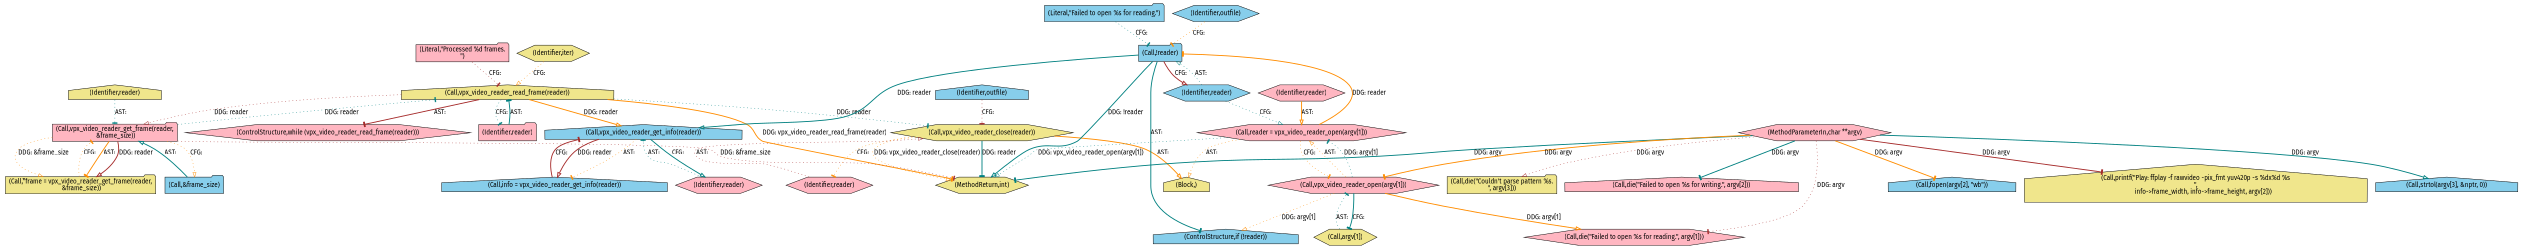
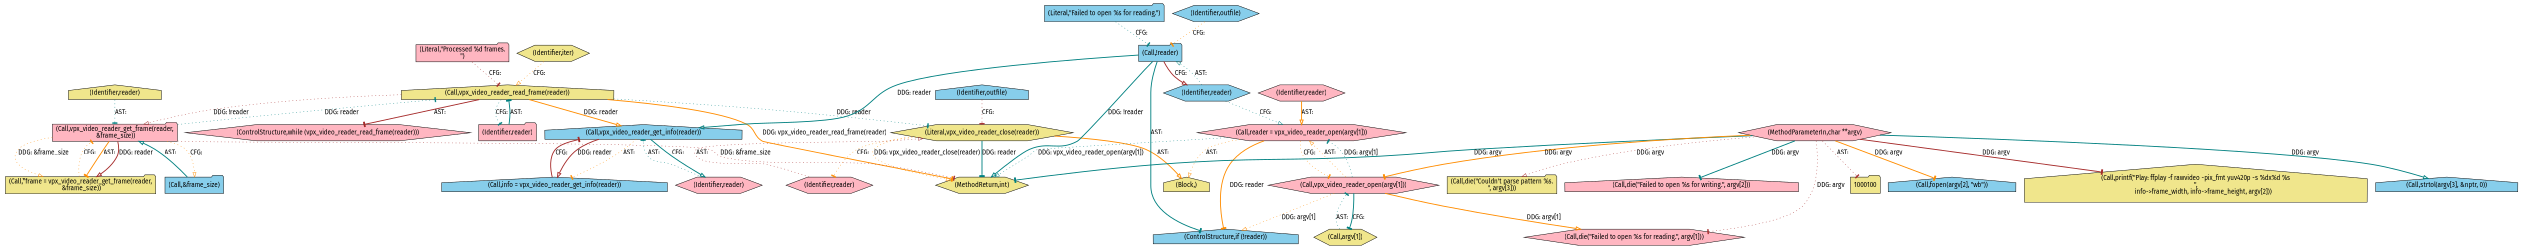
edge "(Call,reader = vpx_video_reader_open(argv[1]))" -> "(Call,!reader)": now "(Call,reader = vpx_video_reader_open(argv[1]))" -> "(ControlStructure,if (!reader))"
edge "(Call,vpx_video_reader_read_frame(reader))" -> "(Call,vpx_video_reader_get_frame(reader, &frame_size))": label "DDG: reader" -> "DDG: !reader"
node "(Call,vpx_video_reader_close(reader))": label "(Call,vpx_video_reader_close(reader))" -> "(Literal,vpx_video_reader_close(reader))"
node "1000100": added
